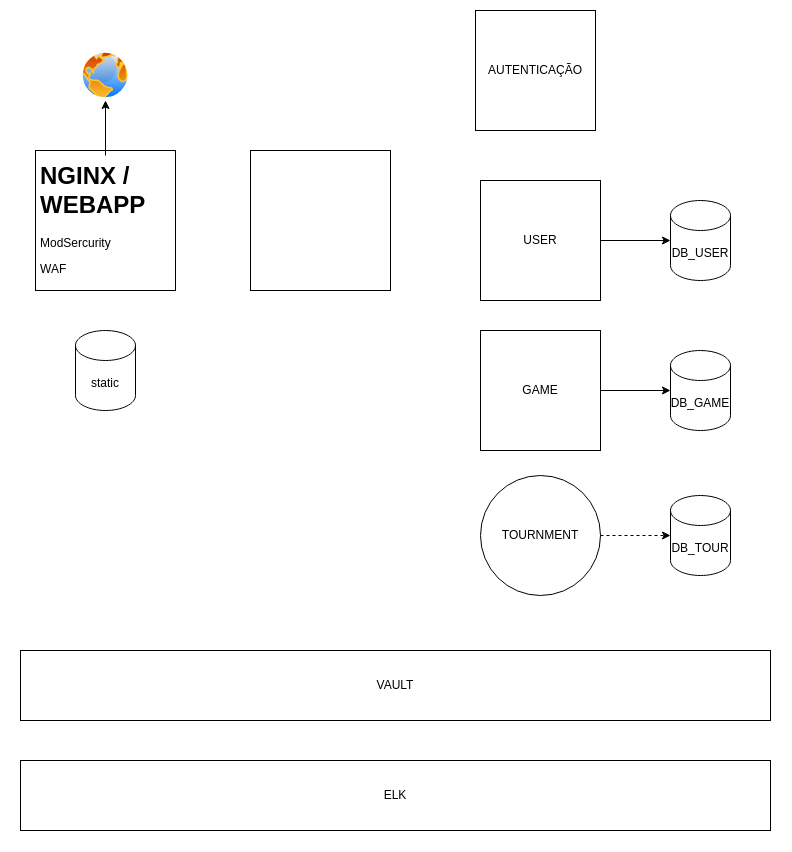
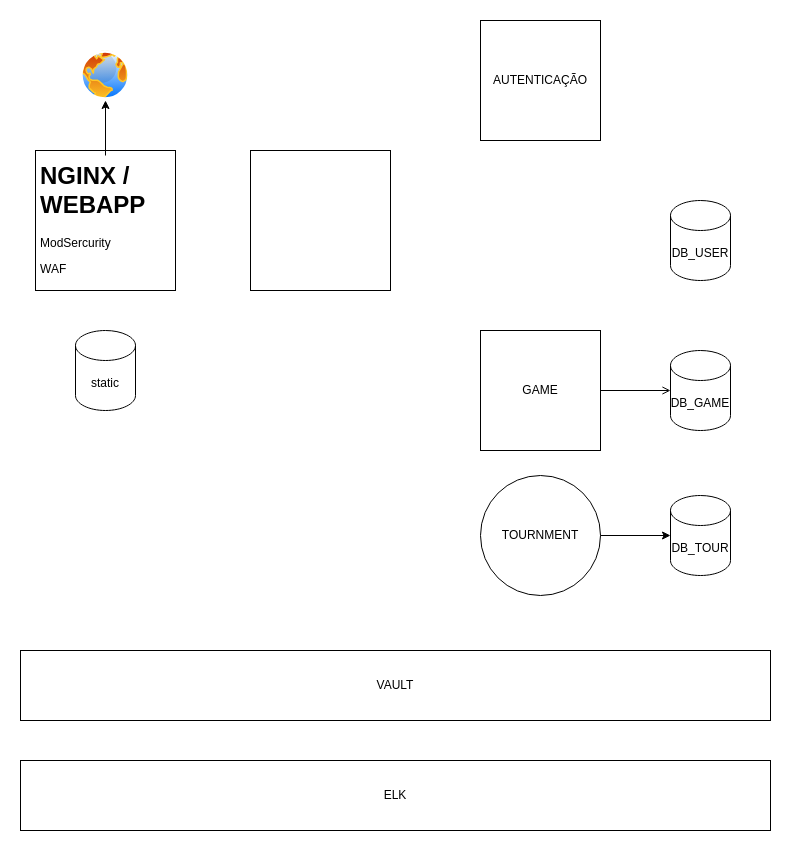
node "AUTENTICAÇÃO": moved (536, 71) -> (541, 81)
node "USER": removed
edge "USER" -> "DB_USER": removed
edge "GAME" -> "DB_GAME": arrowhead classic -> open
edge "TOURNMENT" -> "DB_TOUR": style dashed -> solid
